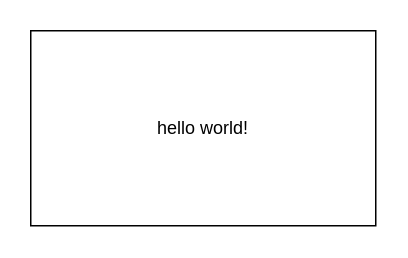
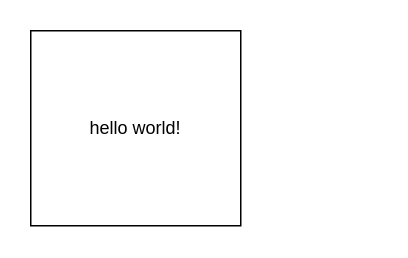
node "hello world!": size 345x195 -> 210x195
